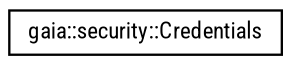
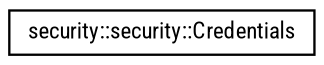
node "gaia::security::Credentials": label "gaia::security::Credentials" -> "security::security::Credentials"
